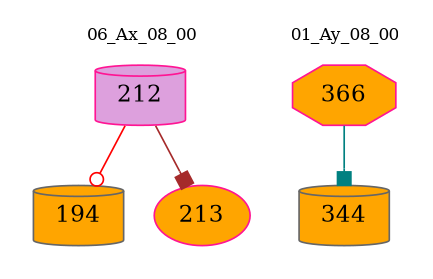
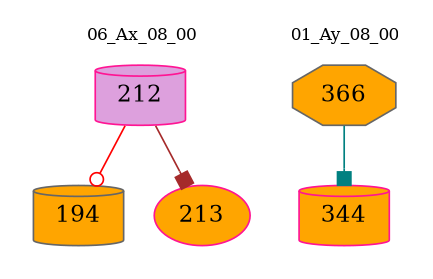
node "366": color deeppink -> gray40
node "344": color gray40 -> deeppink
